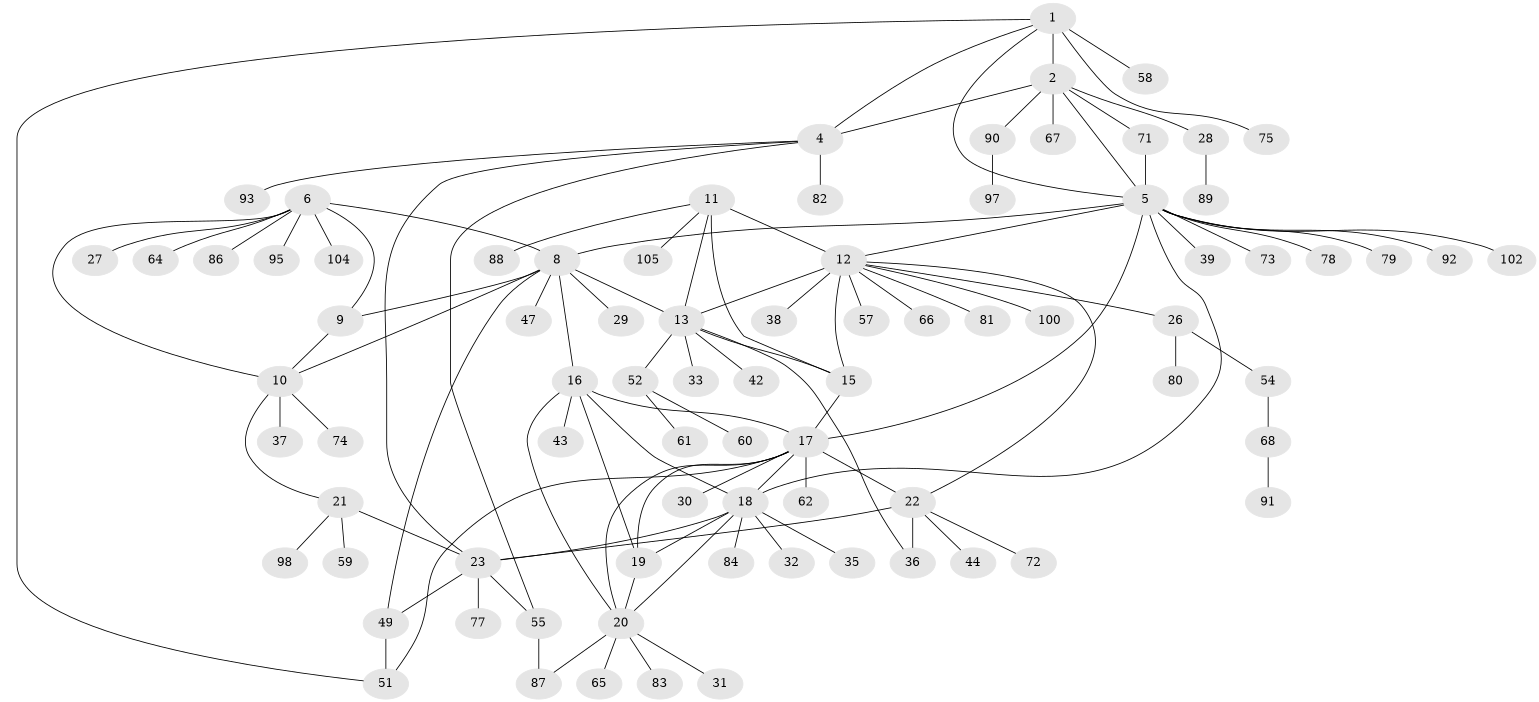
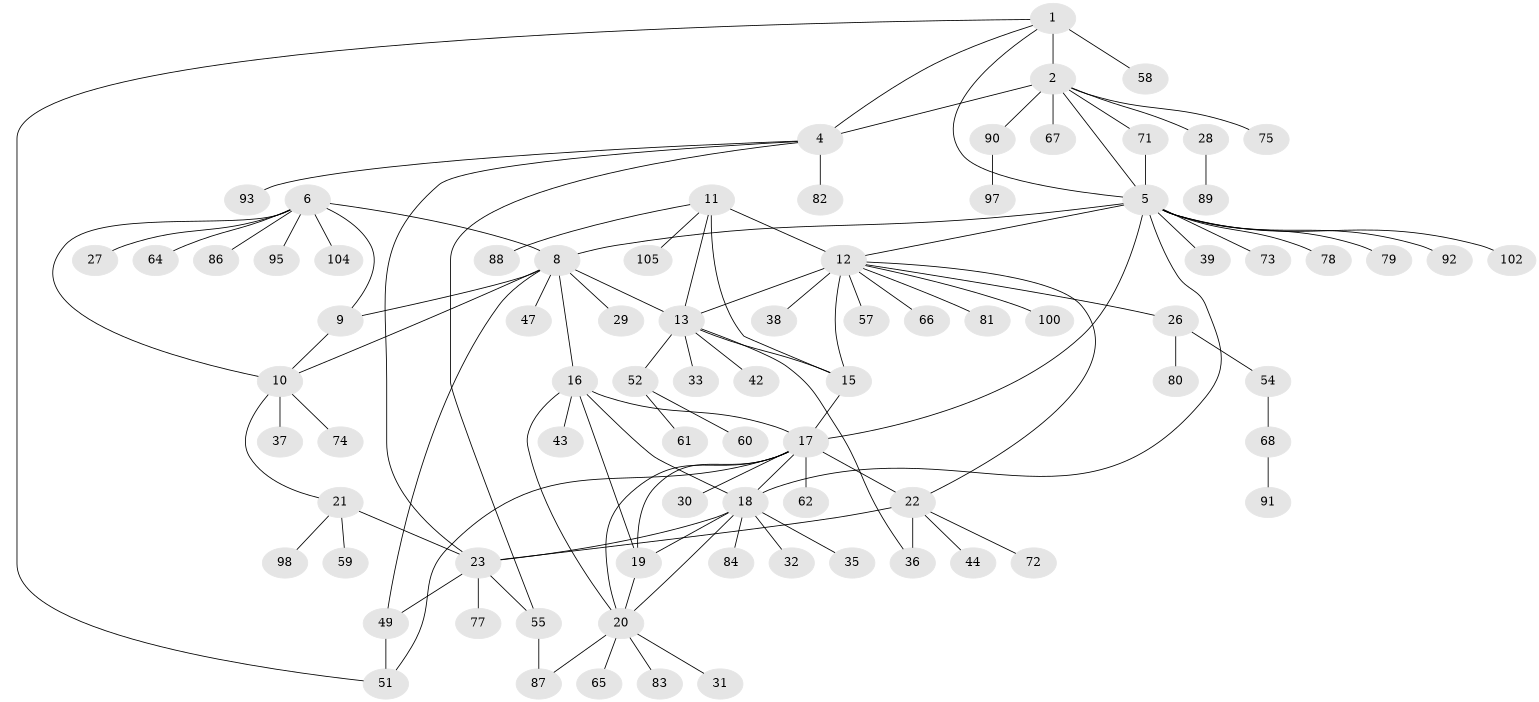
edge "1" -- "75": now "2" -- "75"
